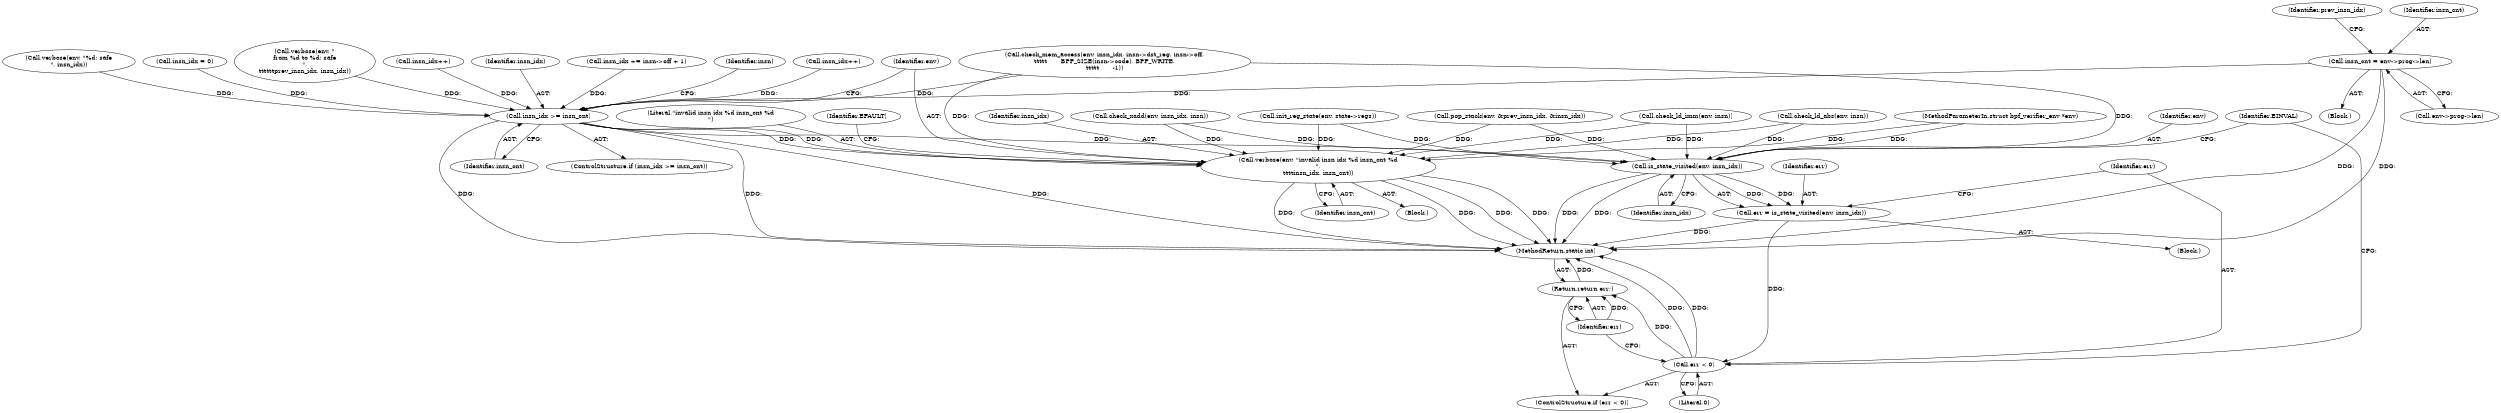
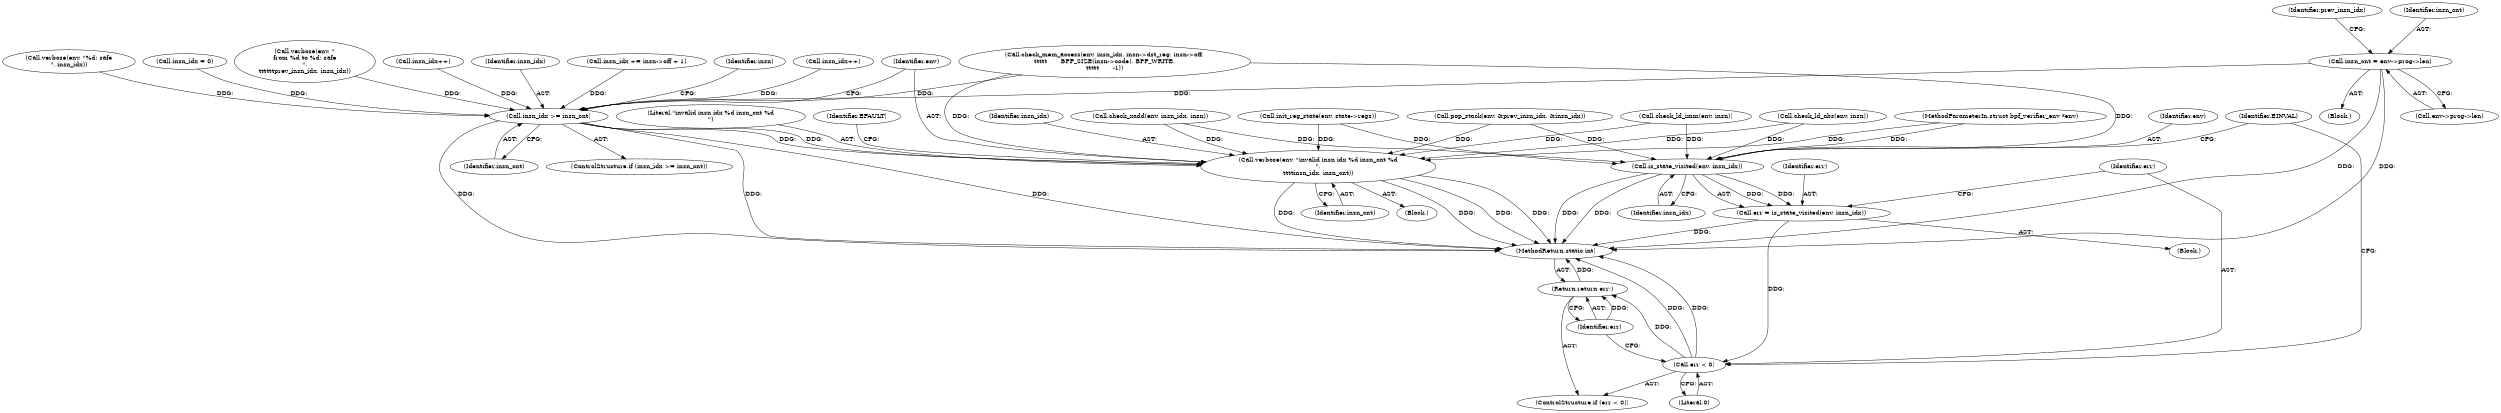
edge "(Call,insn_idx >= insn_cnt)" -> "(Call,is_state_visited(env, insn_idx))": removed, label "DDG:"
